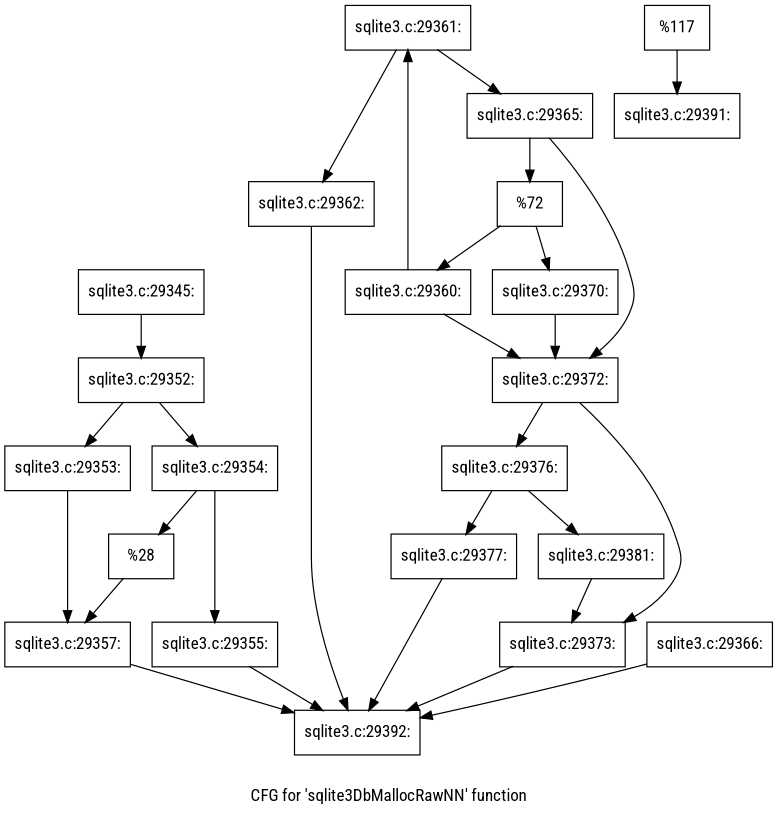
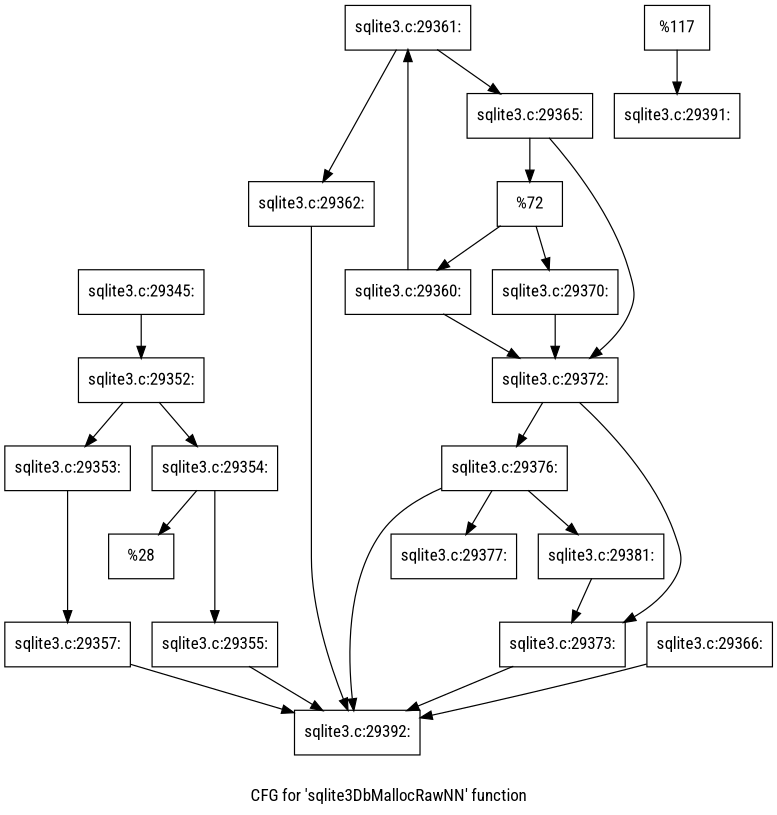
edge "%28" -> "sqlite3.c:29357:": removed
edge "sqlite3.c:29377:" -> "sqlite3.c:29392:": now "sqlite3.c:29376:" -> "sqlite3.c:29392:"
